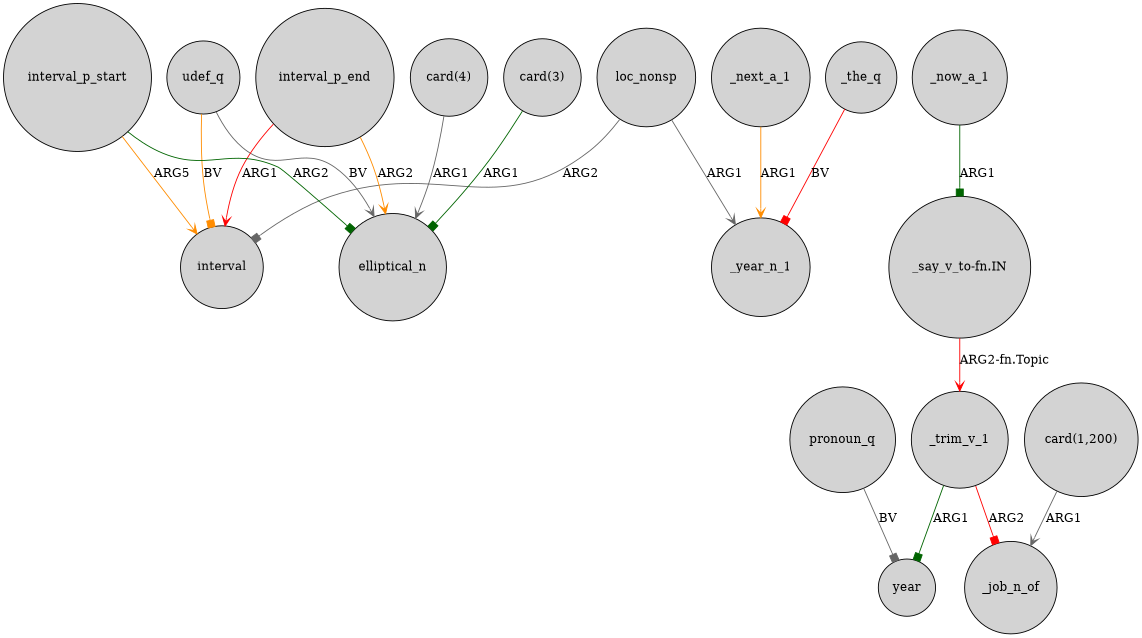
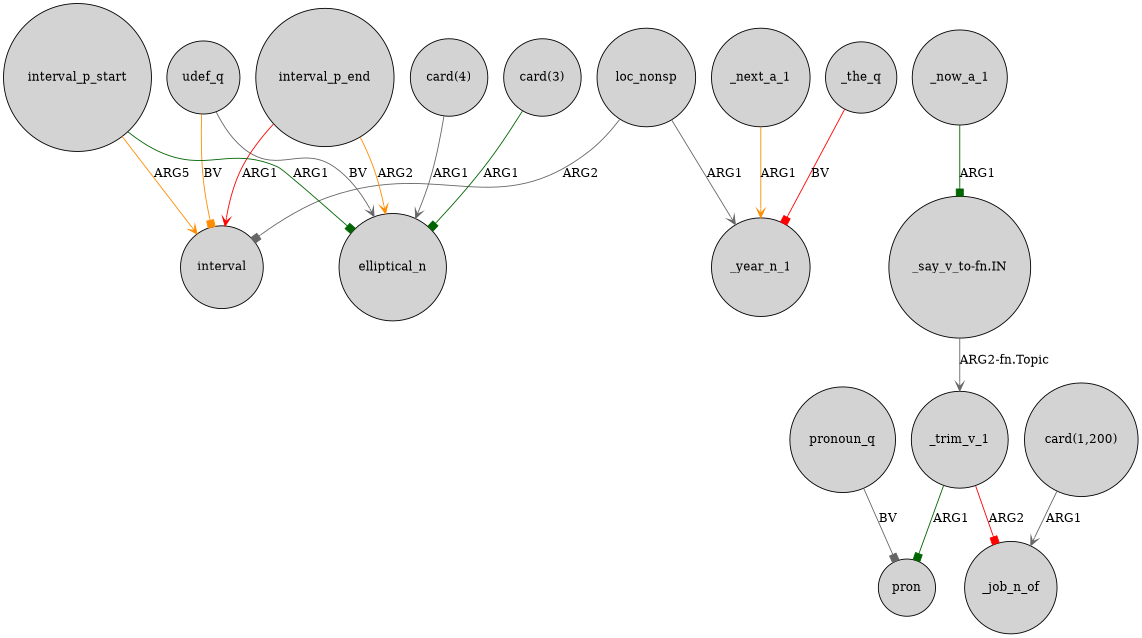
edge "interval_p_start" -> "elliptical_n": label "ARG2" -> "ARG1"
edge "_say_v_to-fn.IN" -> "_trim_v_1": color red -> gray40
node "year": label "year" -> "pron"
